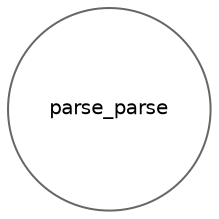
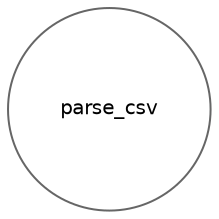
node "parse_parse": label "parse_parse" -> "parse_csv"
